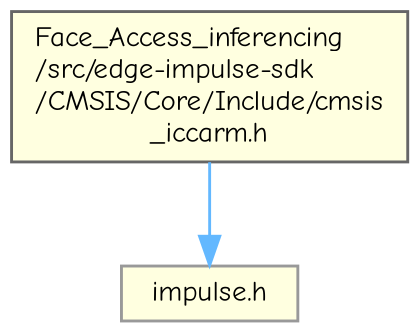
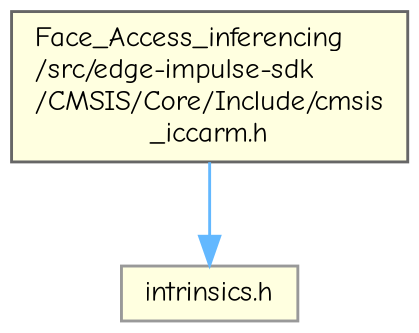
node "impulse.h": label "impulse.h" -> "intrinsics.h"
